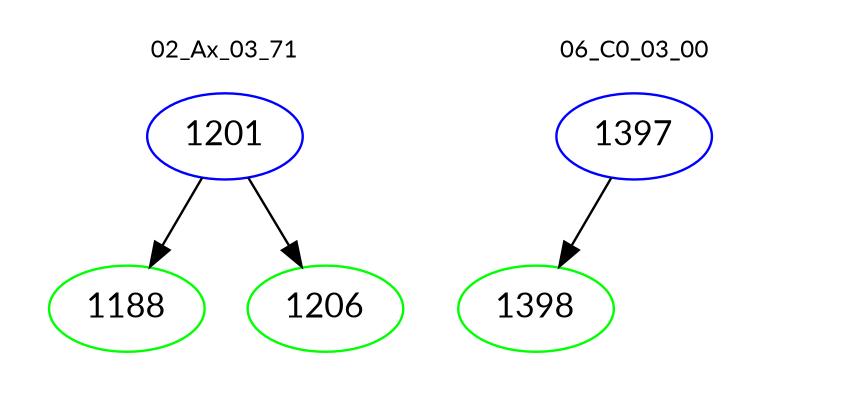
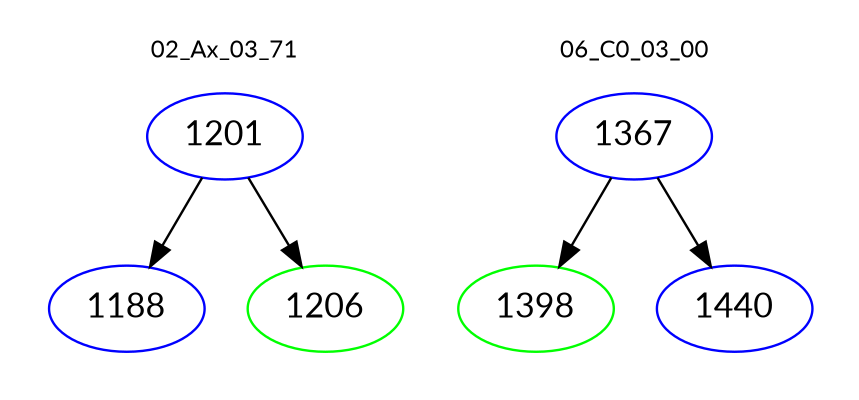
node "1397": label "1397" -> "1367"
node "1188": color green -> blue
node "1440": added
